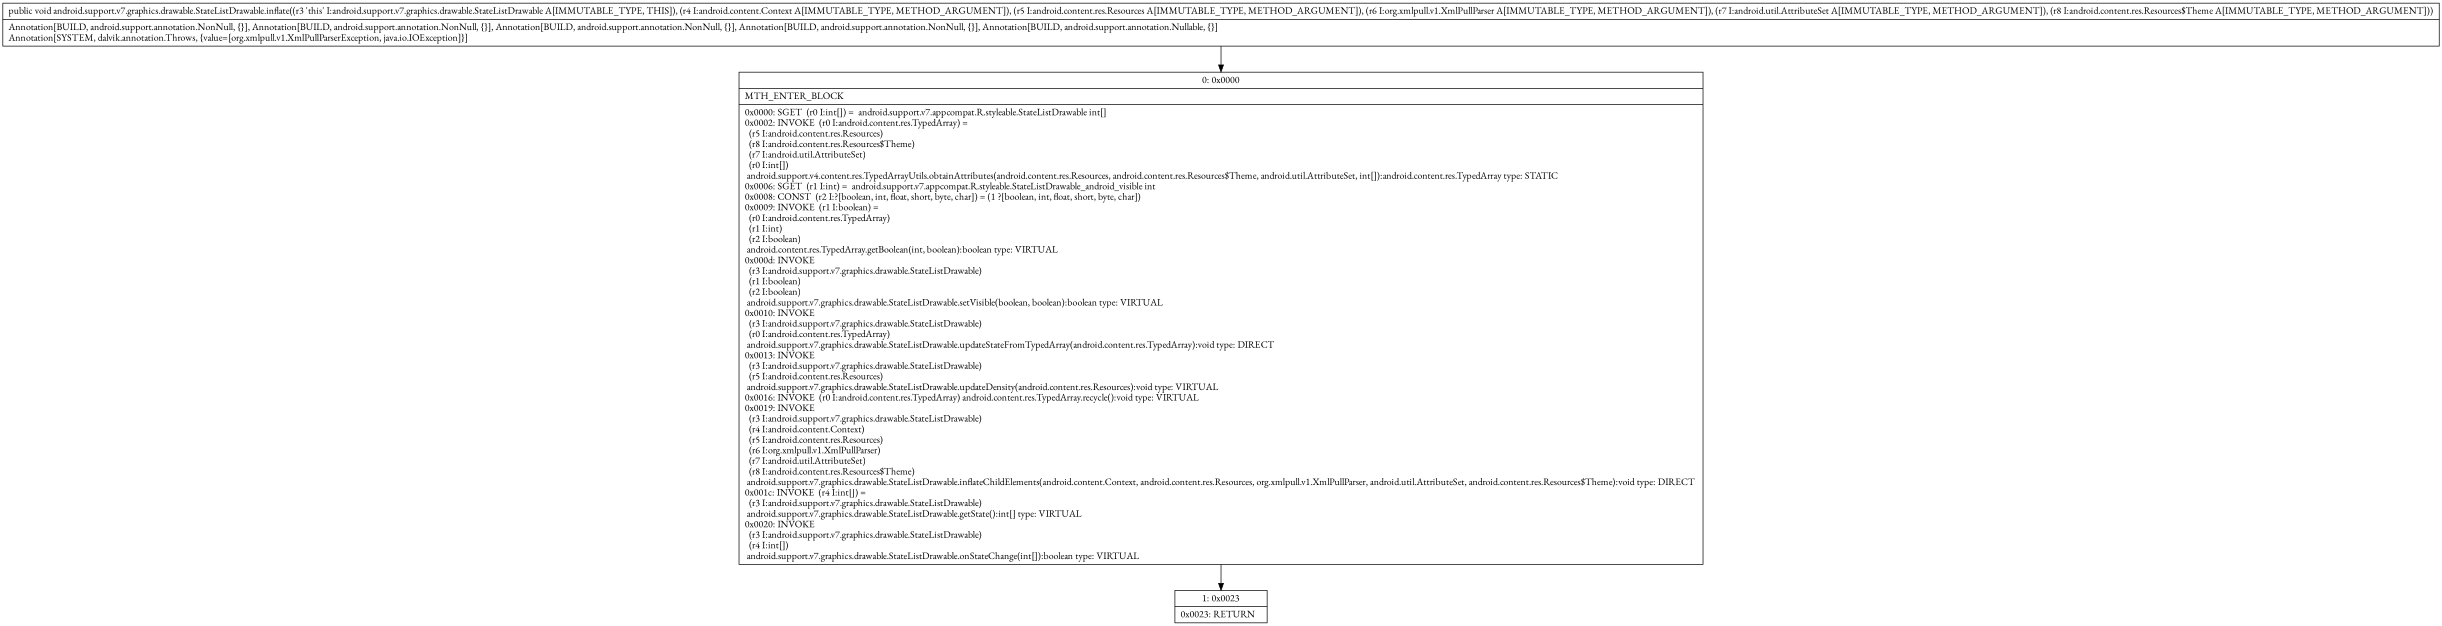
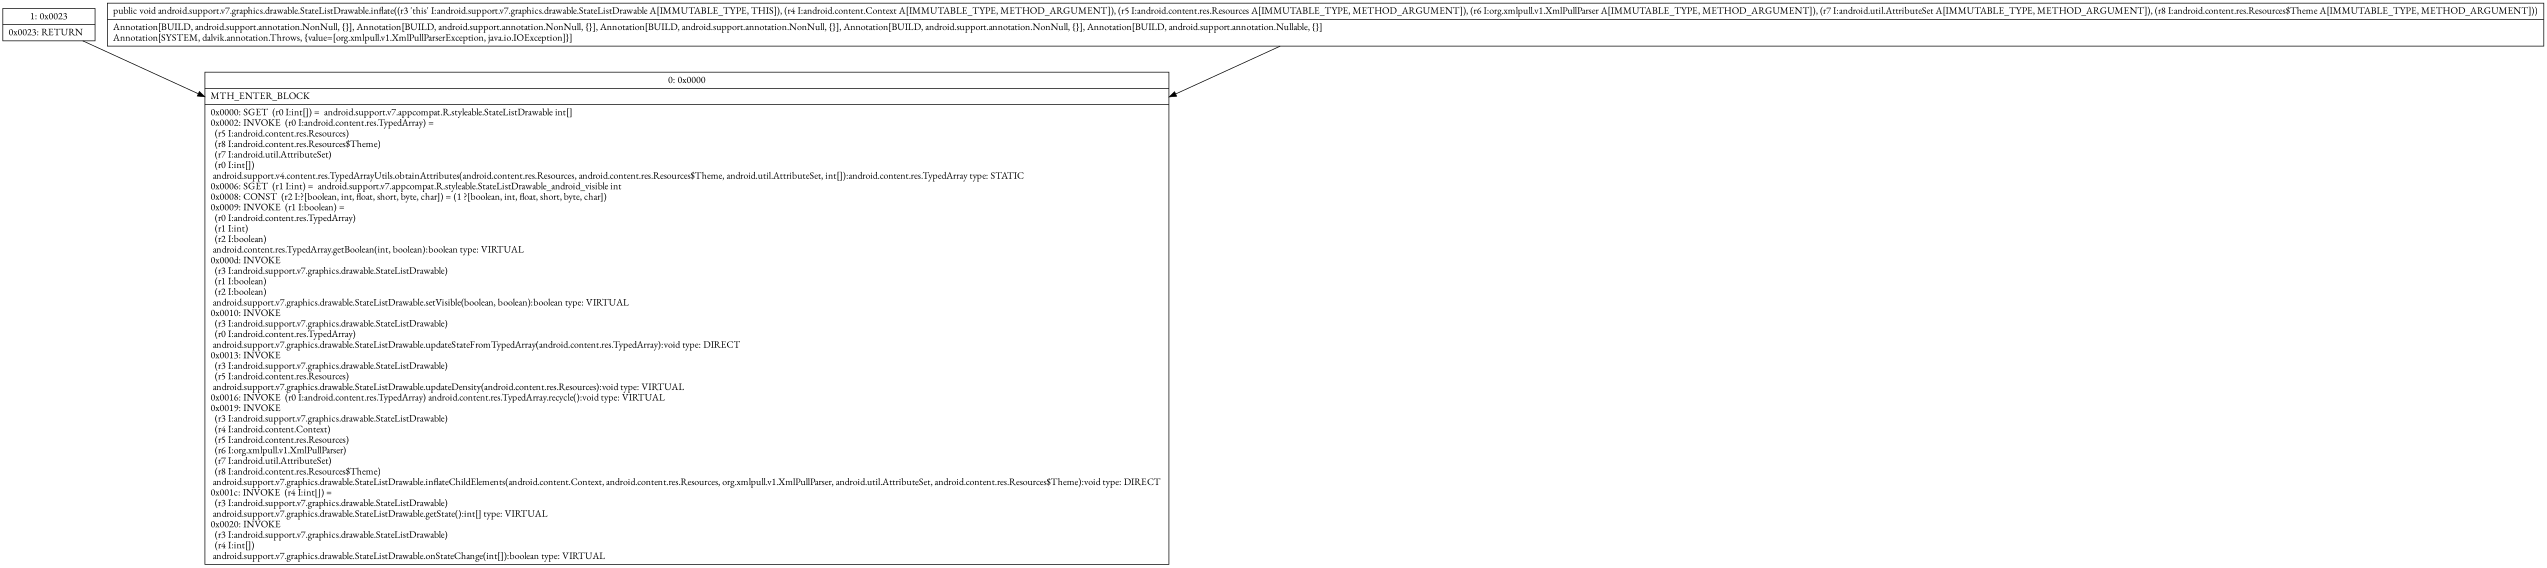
edge "0: 0x0000" -> "1: 0x0023": reversed
